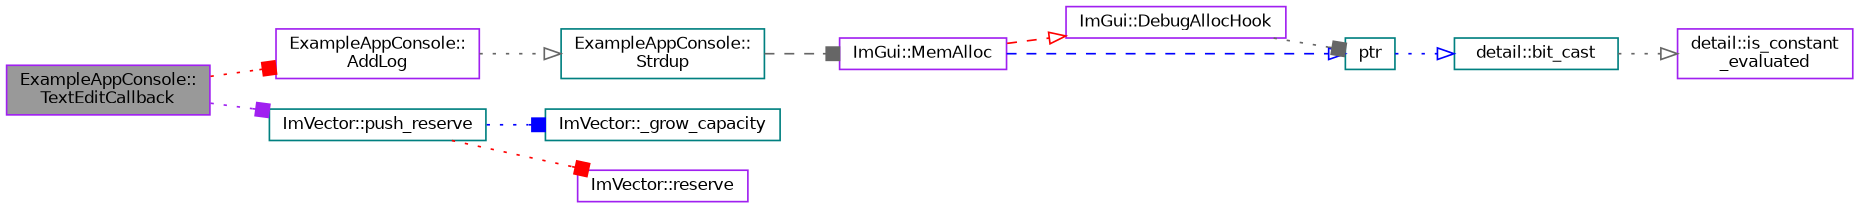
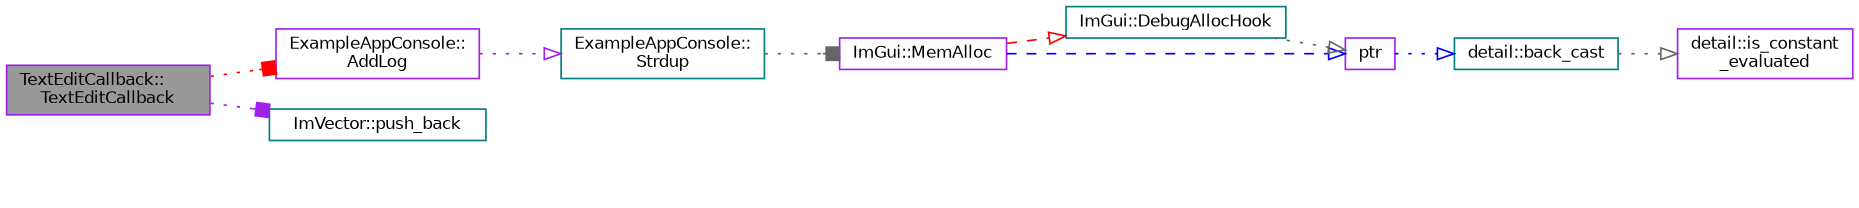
node "ImGui::DebugAllocHook": color purple -> teal
edge "ImGui::DebugAllocHook" -> "ptr": arrowhead box -> onormal
edge "ExampleAppConsole:: AddLog" -> "ExampleAppConsole:: Strdup": color gray40 -> purple
edge "ExampleAppConsole:: Strdup" -> "ImGui::MemAlloc": style dashed -> dotted
node "ptr": color teal -> purple
node "detail::bit_cast": label "detail::bit_cast" -> "detail::back_cast"
node "ExampleAppConsole:: TextEditCallback": label "ExampleAppConsole:: TextEditCallback" -> "TextEditCallback:: TextEditCallback"
node "ImVector::push_reserve": label "ImVector::push_reserve" -> "ImVector::push_back"
node "ImVector::_grow_capacity": removed
node "ImVector::reserve": removed
